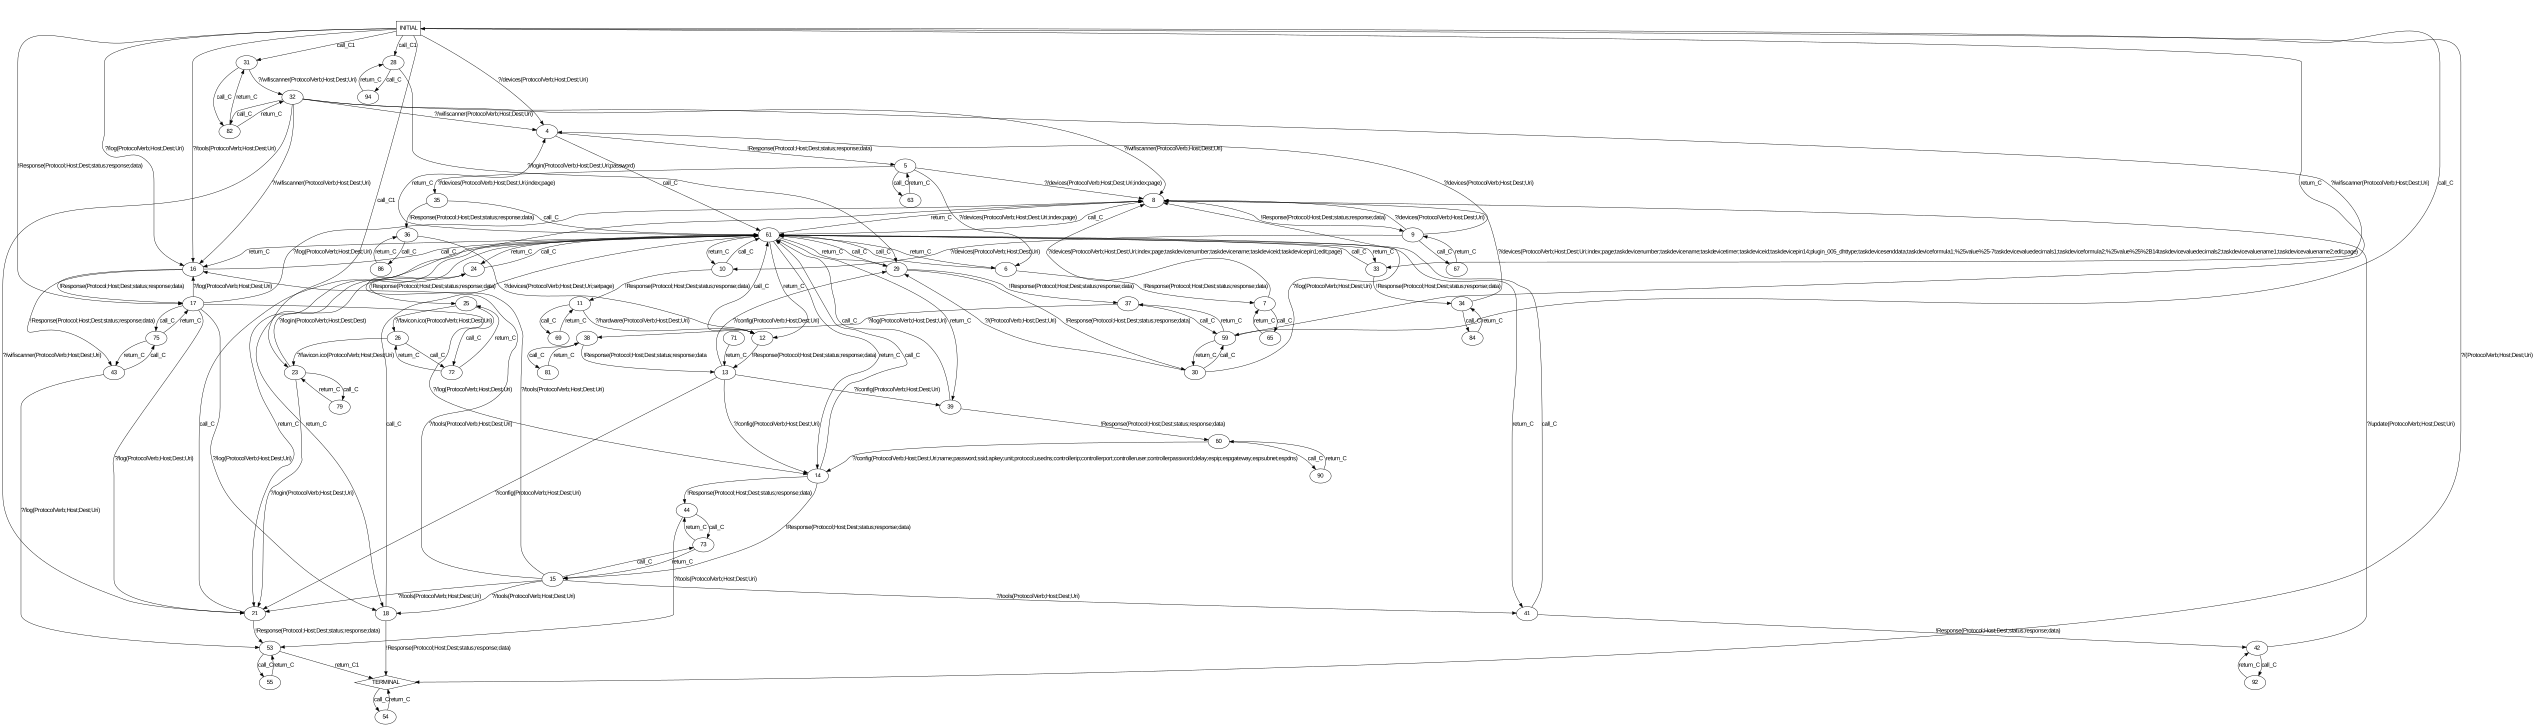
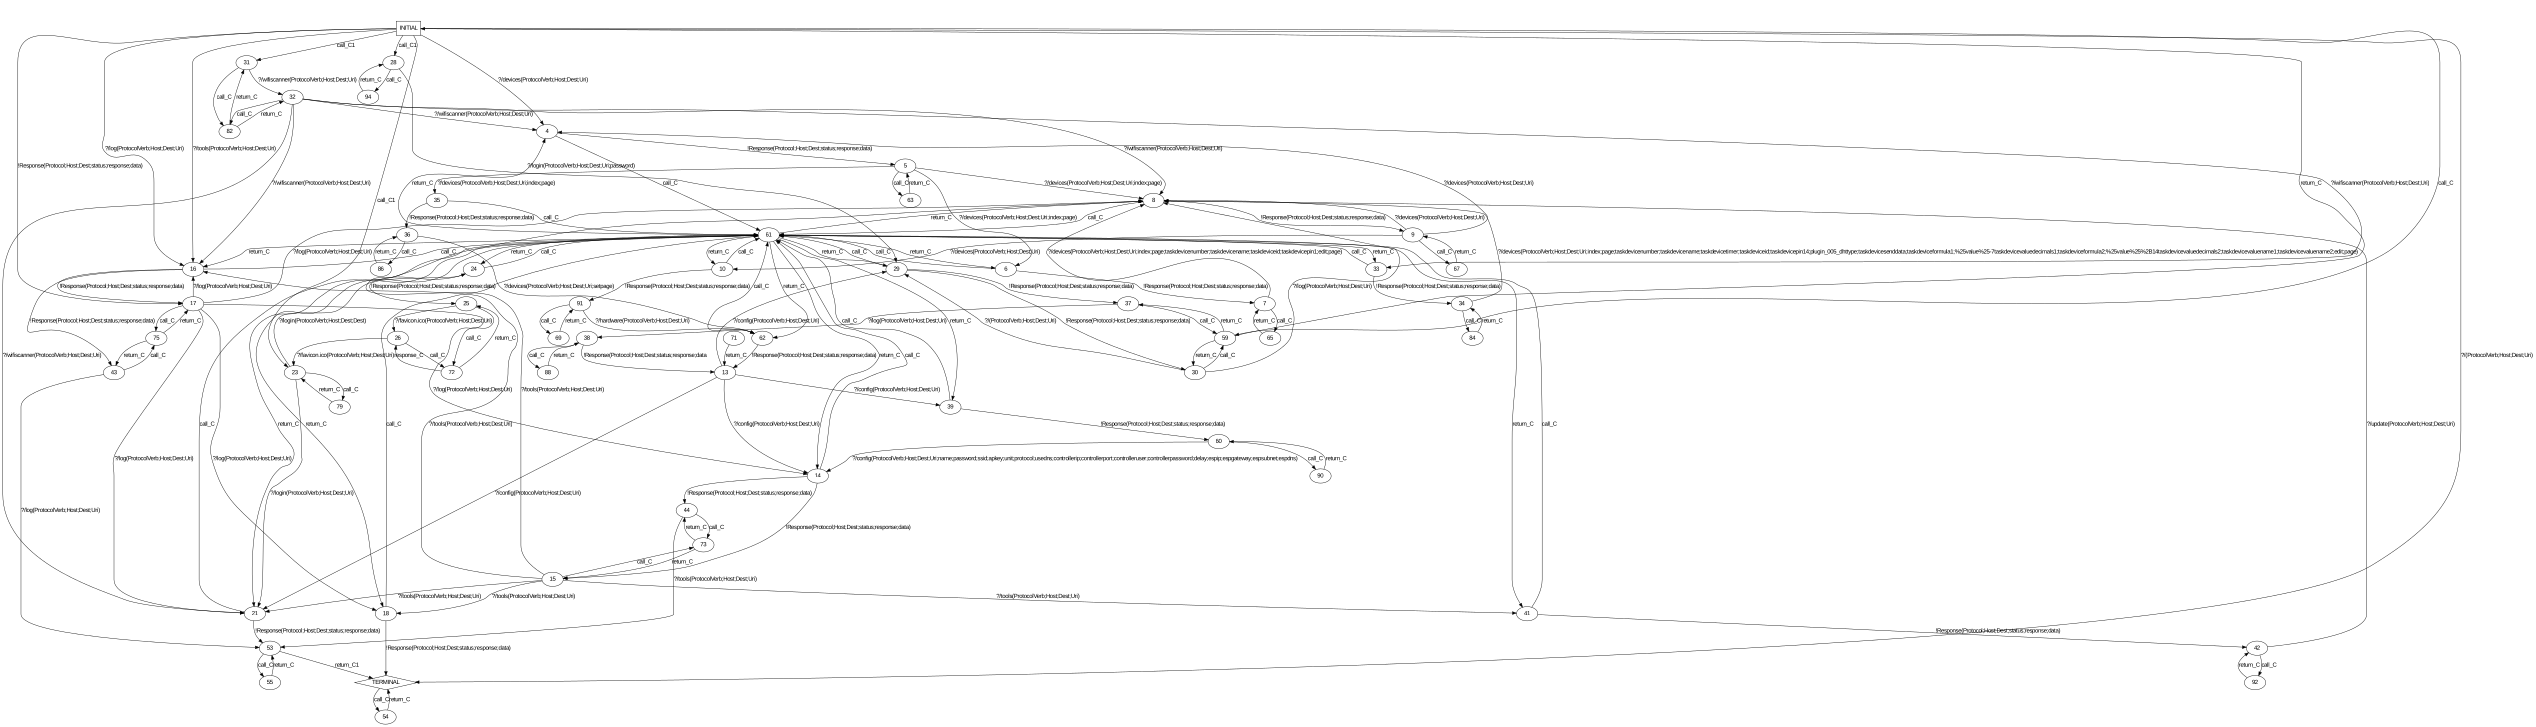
node "11": label "11" -> "91"
node "12": label "12" -> "62"
edge "72" -> "26": label "return_C" -> "response_C"
node "81": label "81" -> "88"
